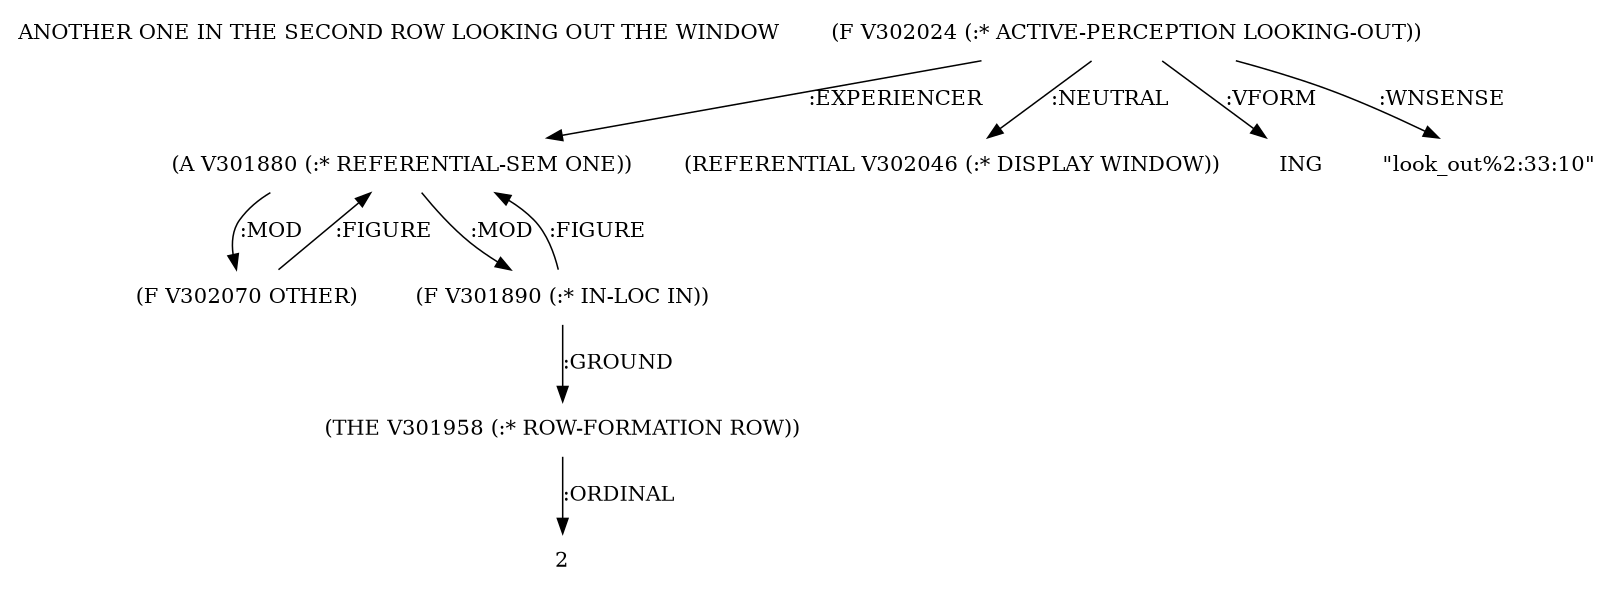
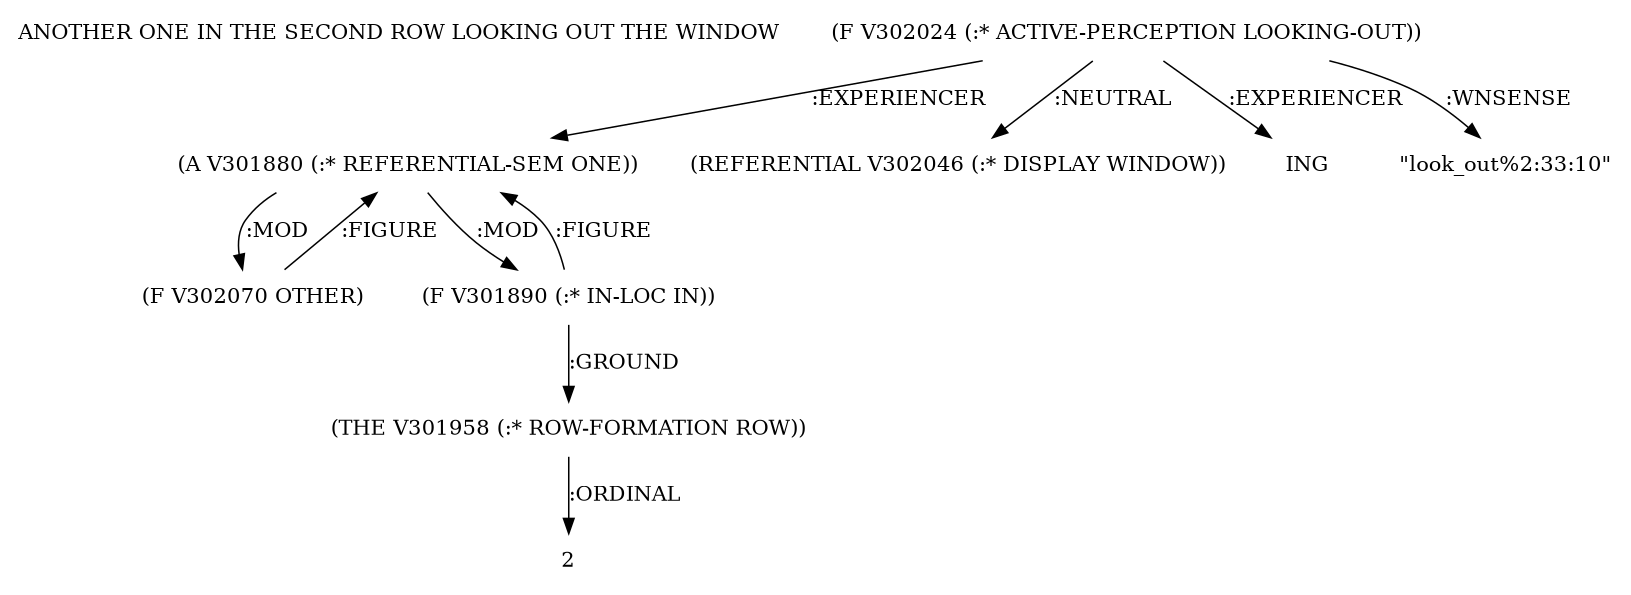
edge "(F V302024 (:* ACTIVE-PERCEPTION LOOKING-OUT))" -> "ING": label ":VFORM" -> ":EXPERIENCER"
